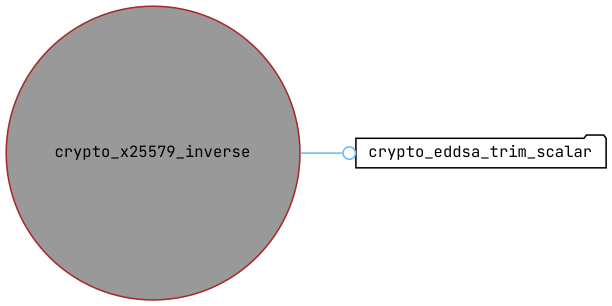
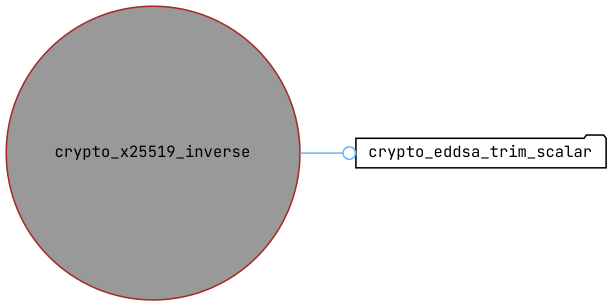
node "crypto_x25579_inverse": label "crypto_x25579_inverse" -> "crypto_x25519_inverse"
